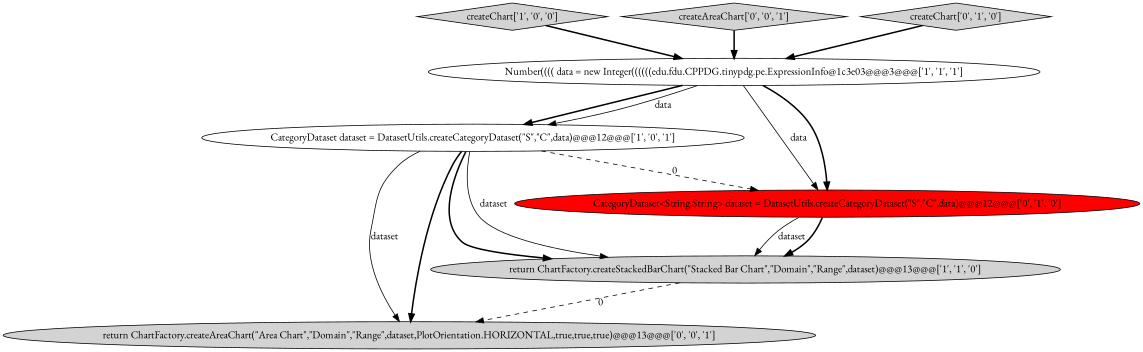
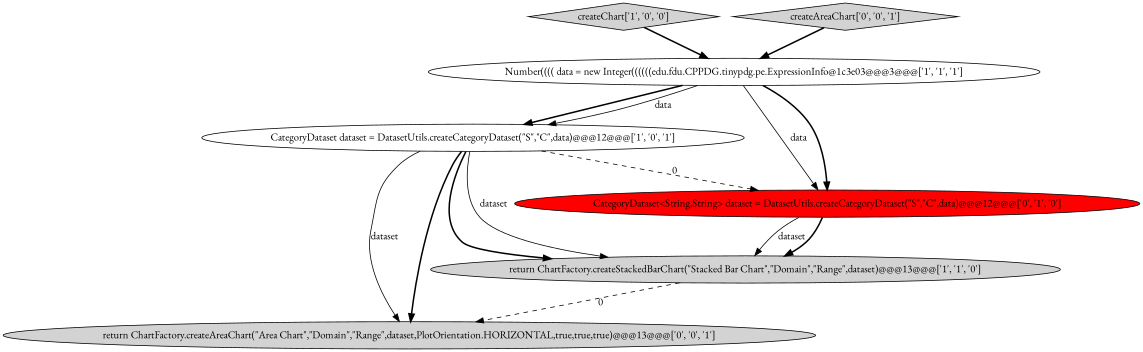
node "createChart['0', '1', '0']": removed
